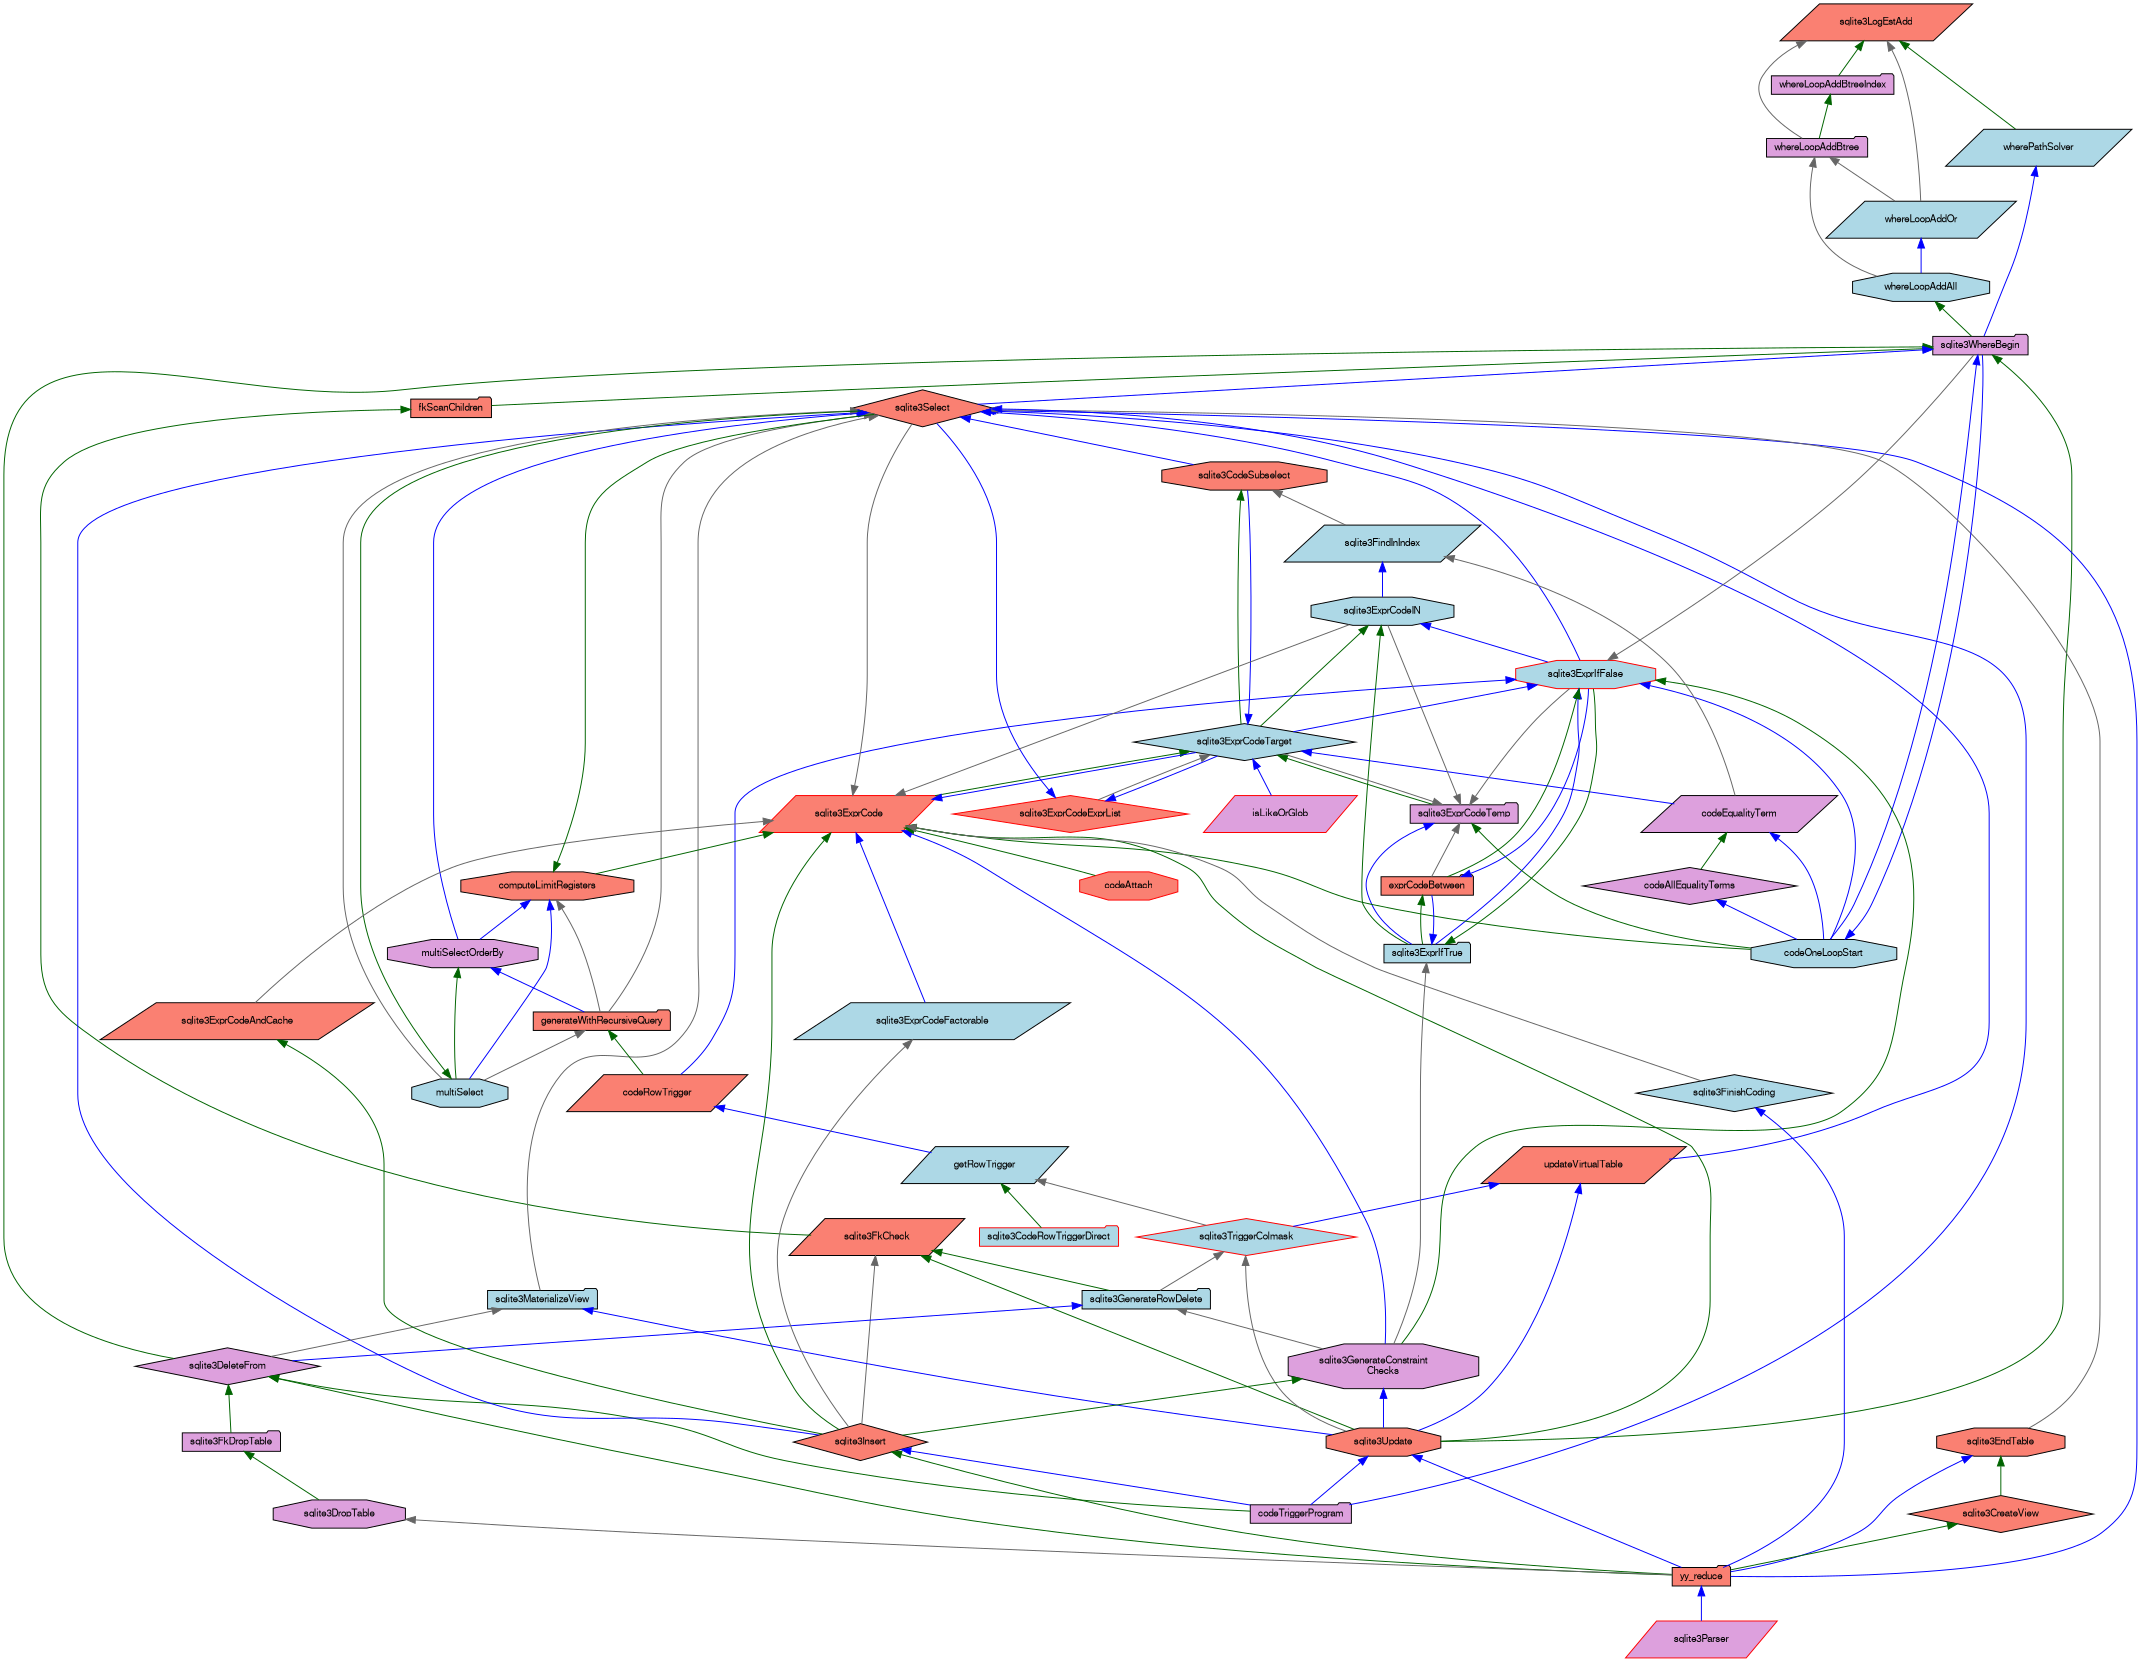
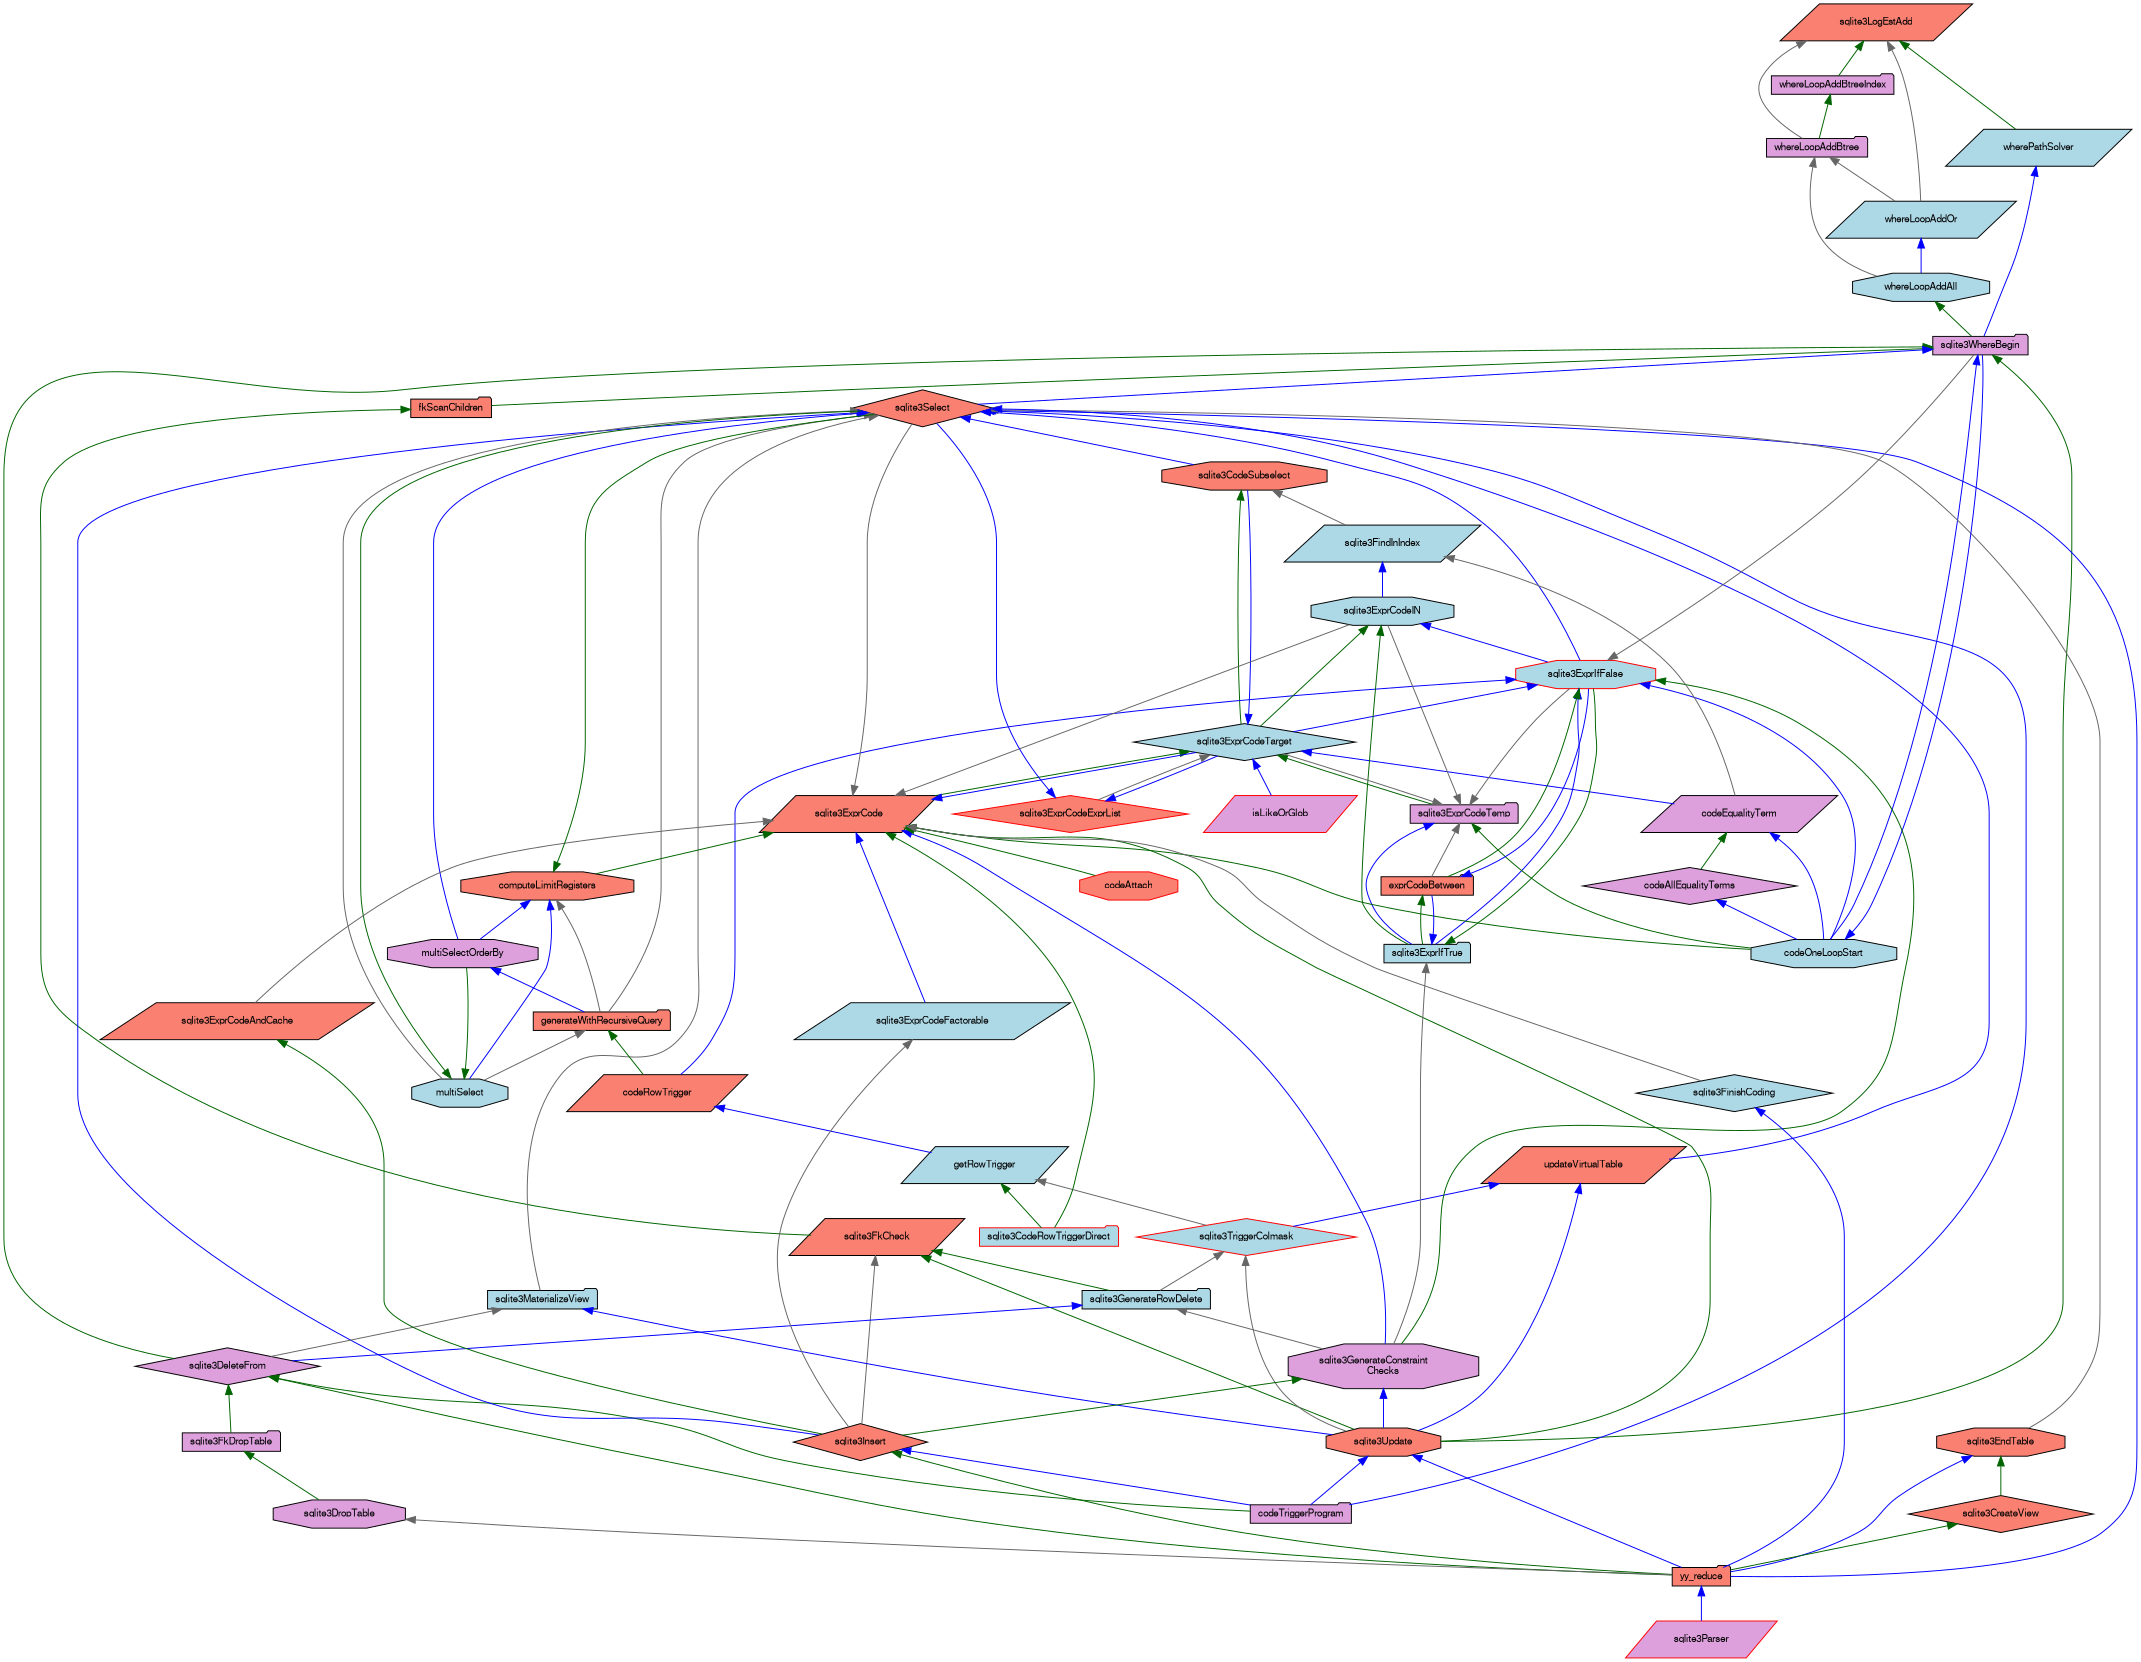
node "sqlite3ExprCode": color red -> black
edge "multiSelect" -> "multiSelectOrderBy": reversed
edge "sqlite3Insert" -> "sqlite3ExprCode": now "sqlite3CodeRowTriggerDirect" -> "sqlite3ExprCode"
